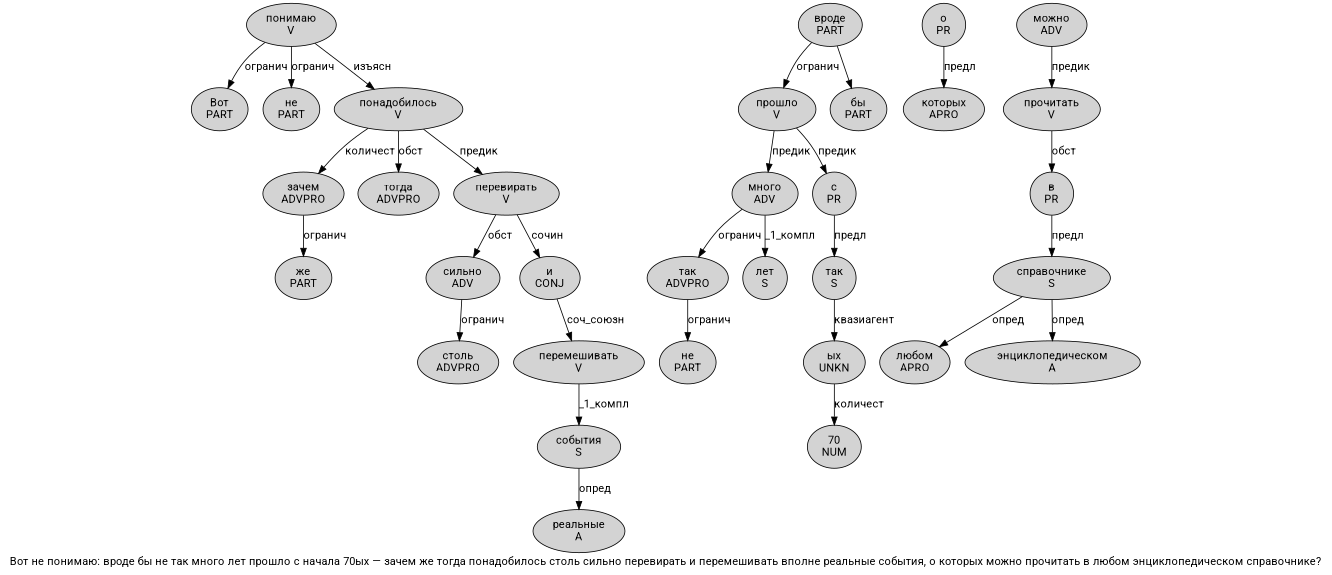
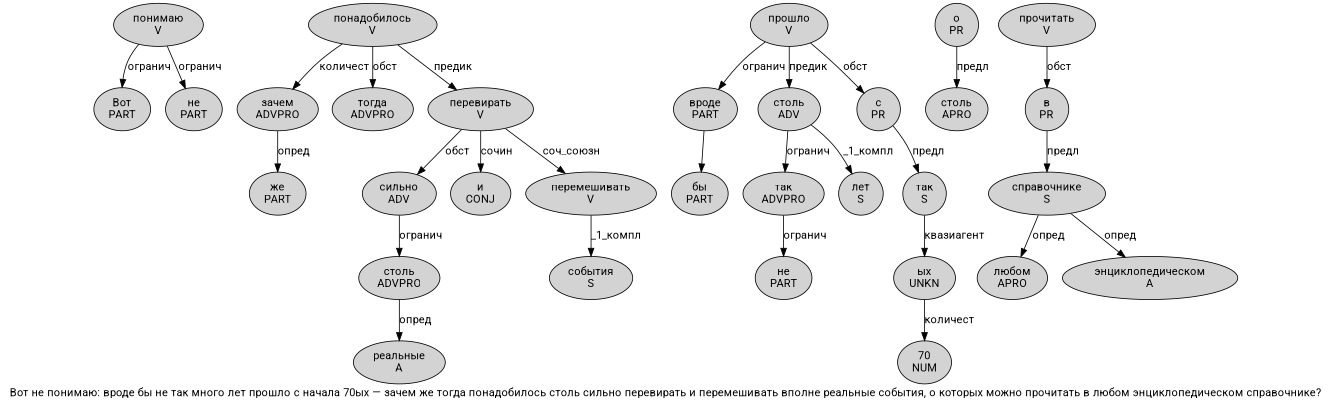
node "можно ADV": removed
edge "вроде PART" -> "прошло V": reversed
edge "понимаю V" -> "понадобилось V": removed, label "изъясн"
node "которых APRO": label "которых APRO" -> "столь APRO"
edge "прошло V" -> "с PR": label "предик" -> "обст"
node "много ADV": label "много ADV" -> "столь ADV"
edge "зачем ADVPRO" -> "же PART": label "огранич" -> "опред"
edge "и CONJ" -> "перемешивать V": now "перевирать V" -> "перемешивать V"
edge "события S" -> "реальные A": now "столь ADVPRO" -> "реальные A"
